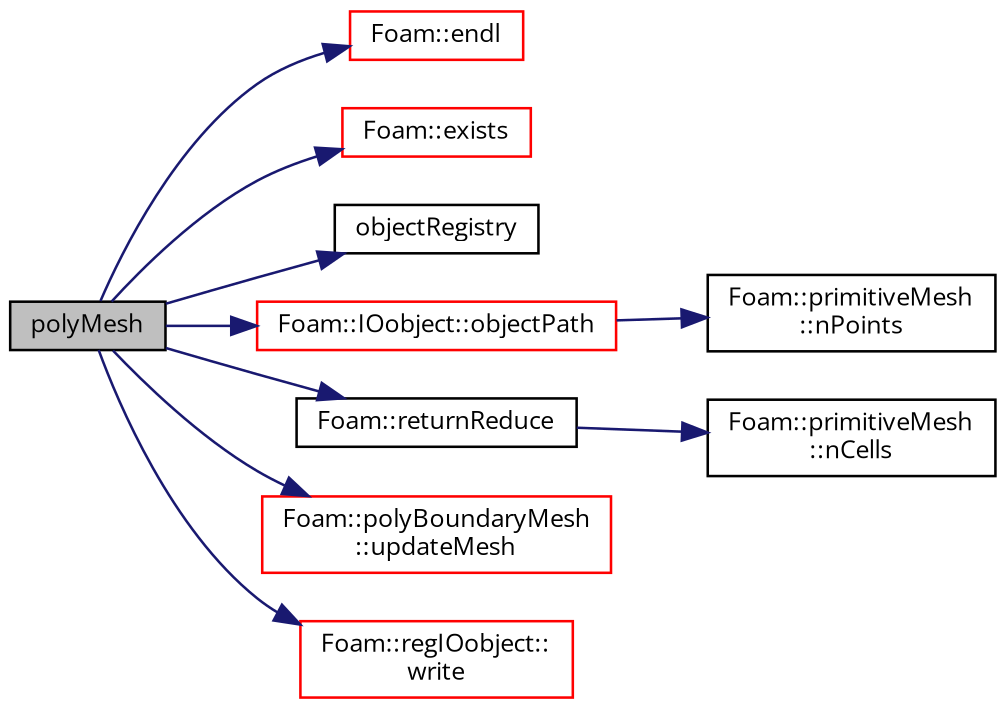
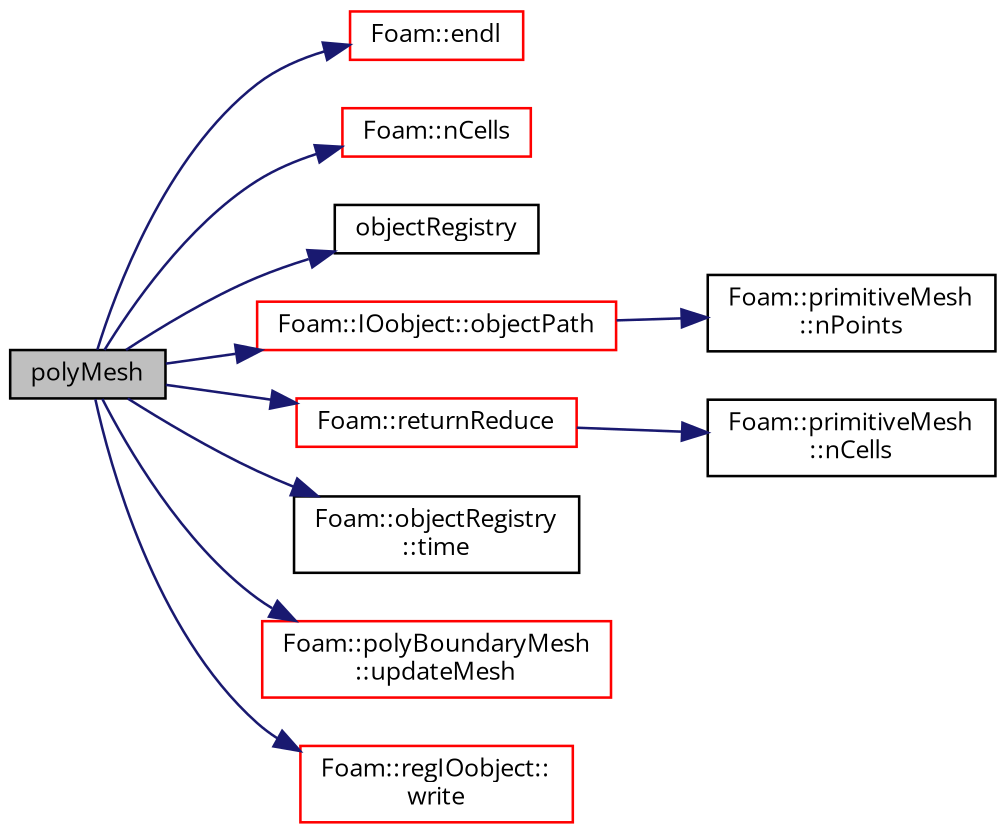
node "Foam::exists": label "Foam::exists" -> "Foam::nCells"
node "Foam::returnReduce": color black -> red
node "Foam::objectRegistry ::time": added
